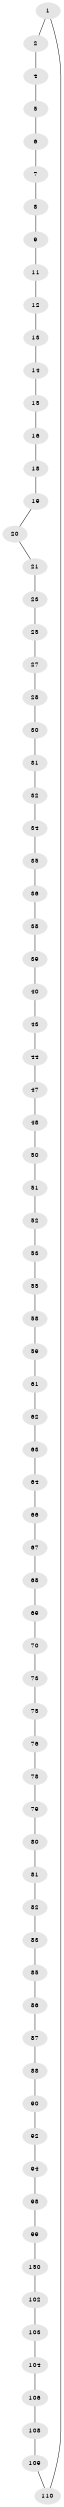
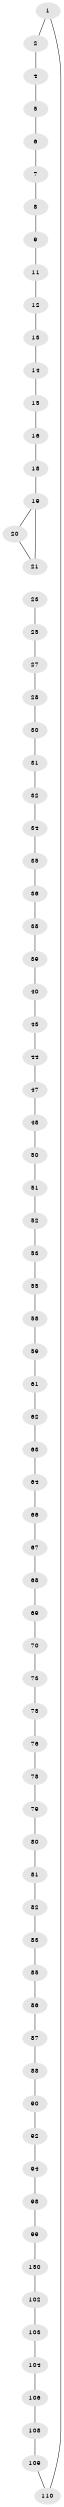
edge "21" -- "23": now "21" -- "19"
